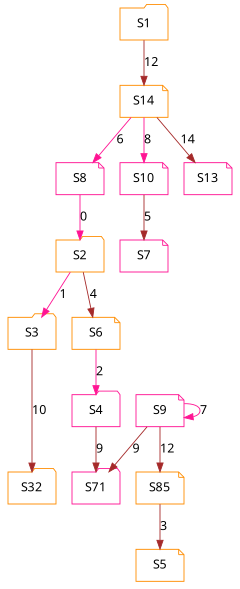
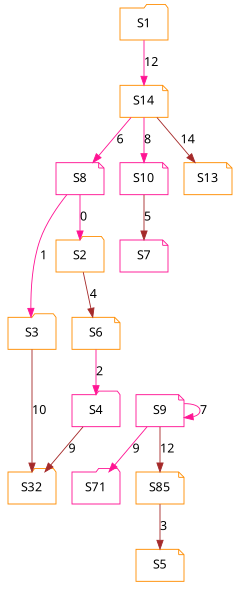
edge "S1" -> "S14": color brown -> deeppink
node "S13": color deeppink -> darkorange
edge "S2" -> "S3": now "S8" -> "S3"
edge "S4" -> "S71": now "S4" -> "S32"
edge "S9" -> "S71": color brown -> deeppink
